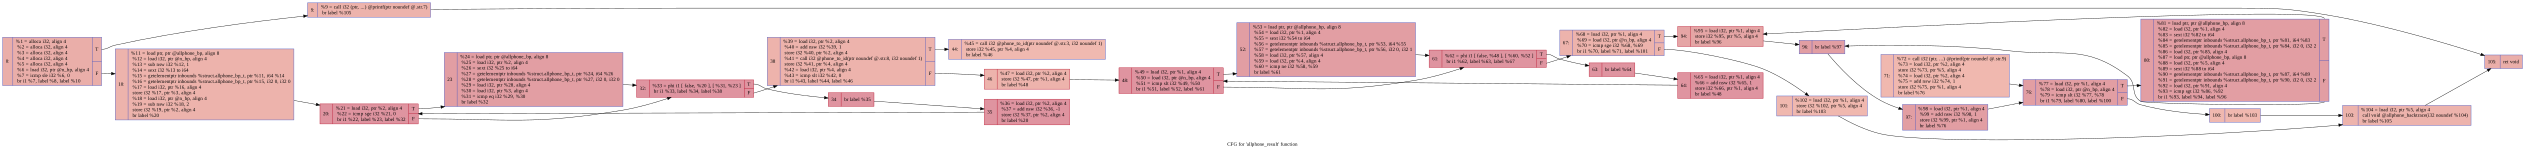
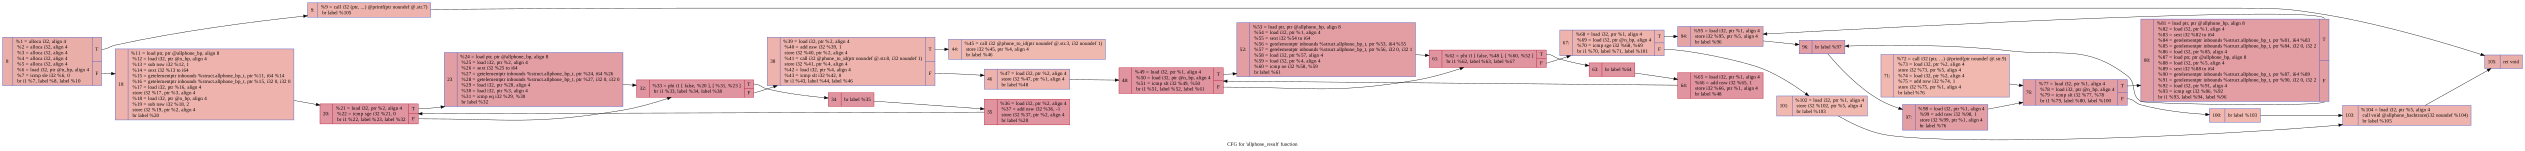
node "94:": color #b70d28ff -> #3d50c3ff
node "46:": color #b70d28ff -> #3d50c3ff
